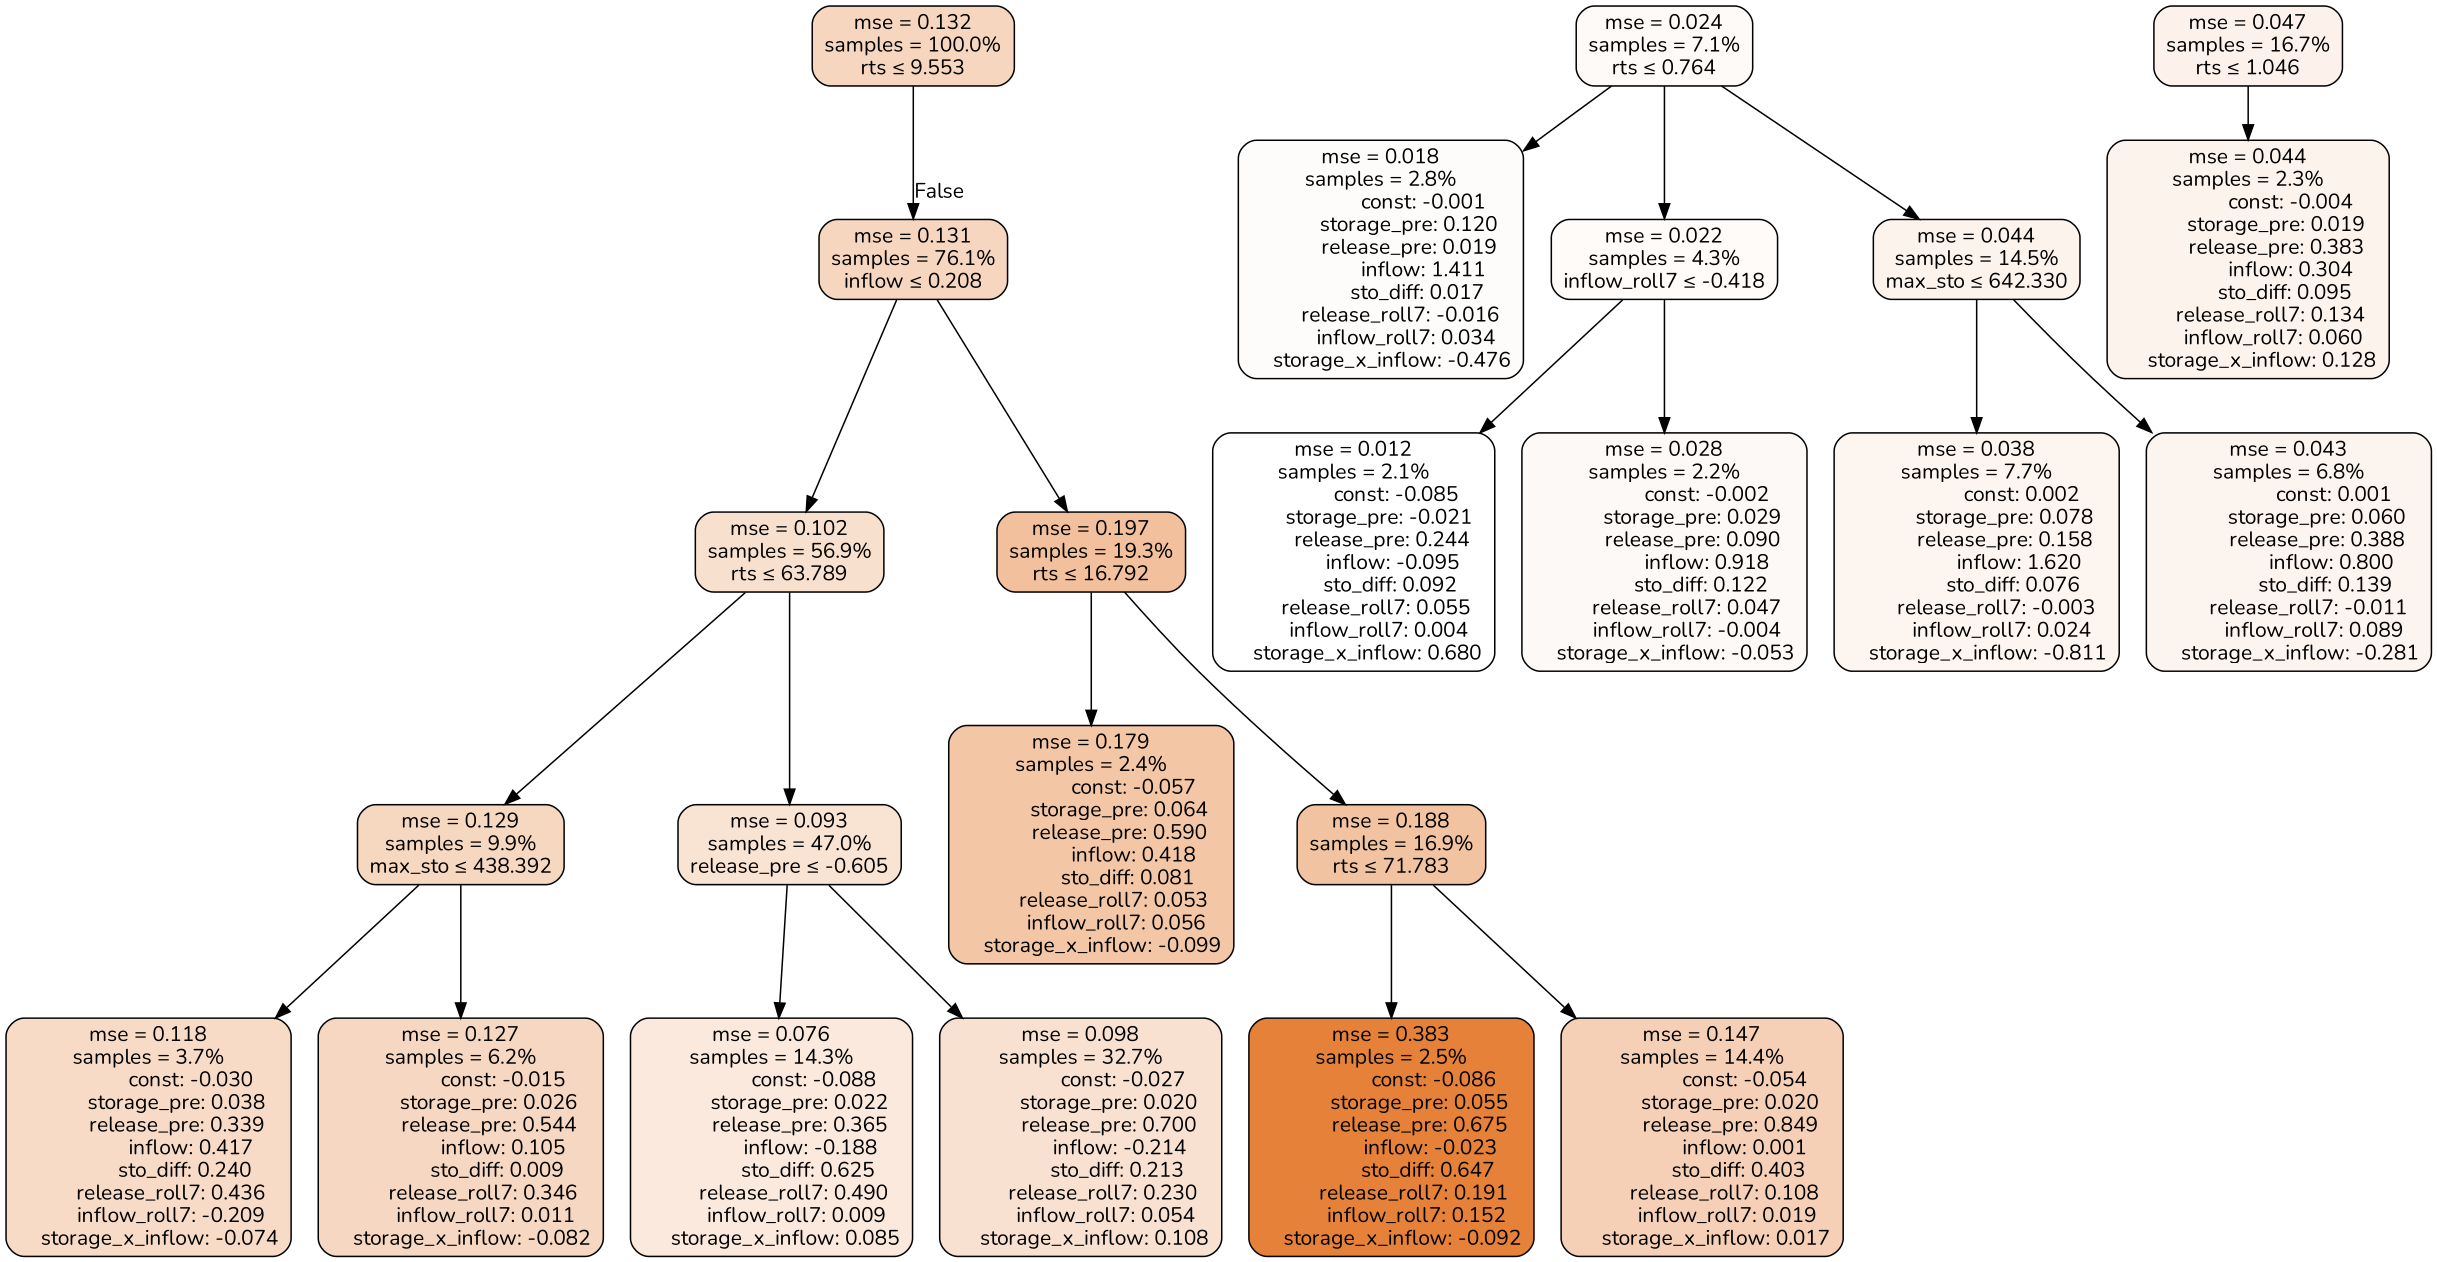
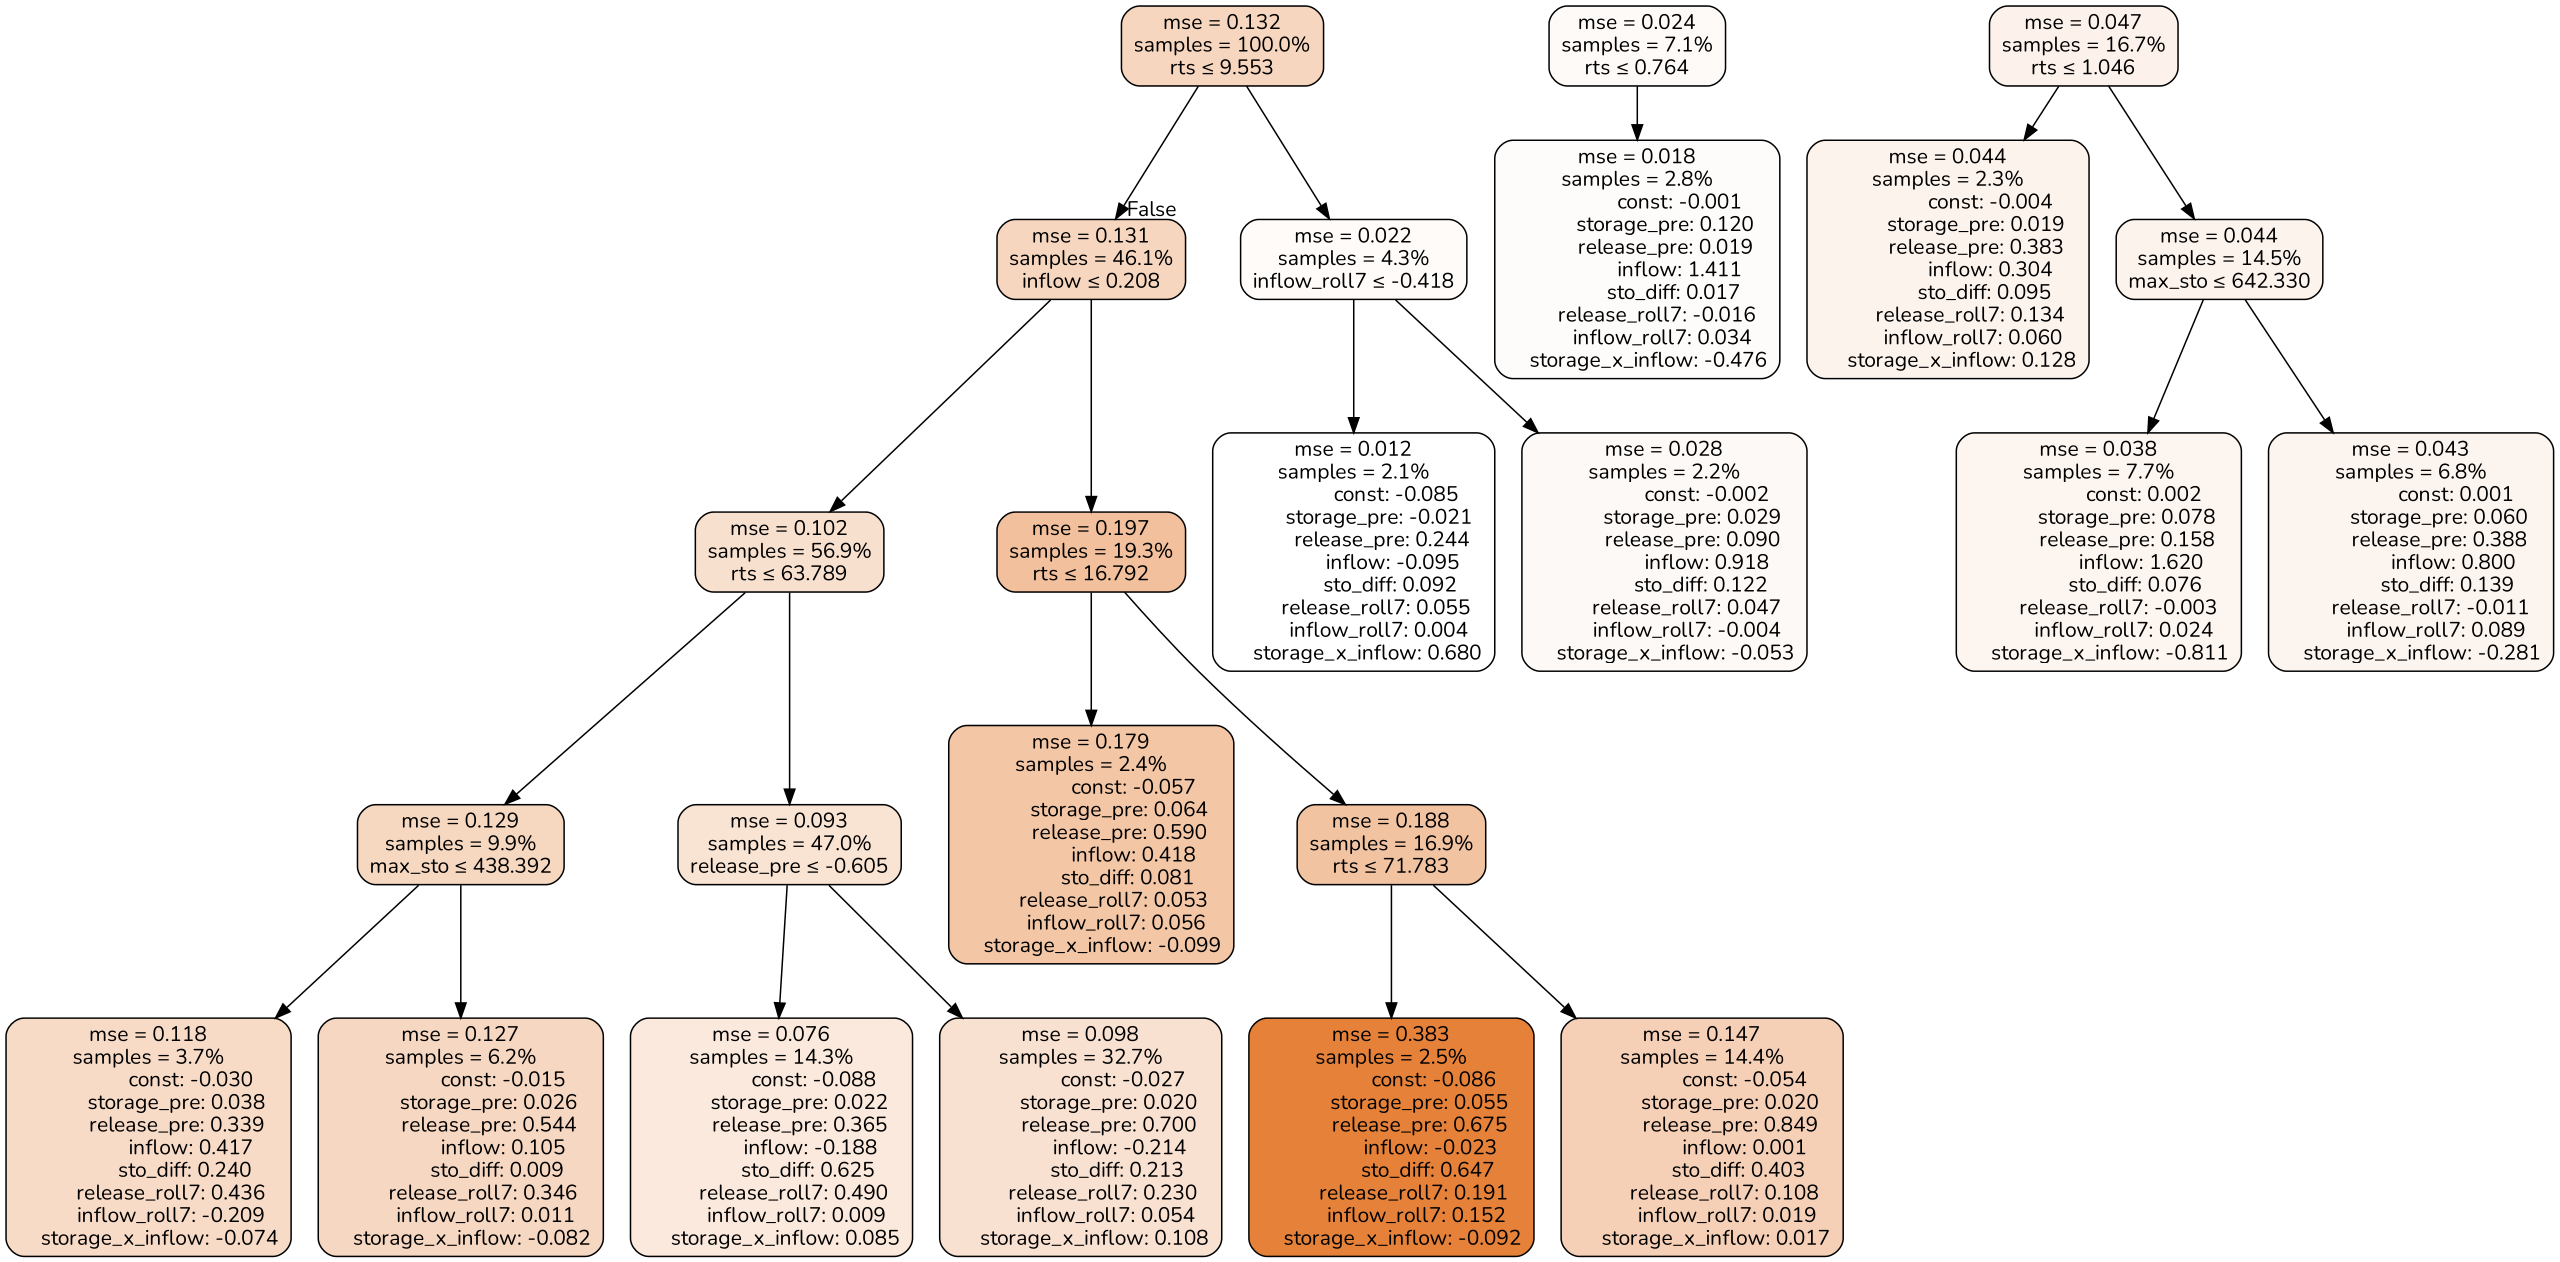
edge "mse = 0.024 samples = 7.1% rts ≤ 0.764" -> "mse = 0.022 samples = 4.3% inflow_roll7 ≤ -0.418": now "mse = 0.132 samples = 100.0% rts ≤ 9.553" -> "mse = 0.022 samples = 4.3% inflow_roll7 ≤ -0.418"
edge "mse = 0.024 samples = 7.1% rts ≤ 0.764" -> "mse = 0.044 samples = 14.5% max_sto ≤ 642.330": now "mse = 0.047 samples = 16.7% rts ≤ 1.046" -> "mse = 0.044 samples = 14.5% max_sto ≤ 642.330"
node "mse = 0.131 samples = 76.1% inflow ≤ 0.208": label "mse = 0.131 samples = 76.1% inflow ≤ 0.208" -> "mse = 0.131 samples = 46.1% inflow ≤ 0.208"
